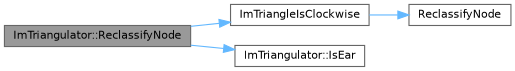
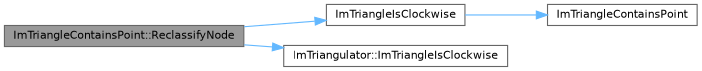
node "ReclassifyNode": label "ReclassifyNode" -> "ImTriangleContainsPoint"
node "ImTriangulator::ReclassifyNode": label "ImTriangulator::ReclassifyNode" -> "ImTriangleContainsPoint::ReclassifyNode"
node "ImTriangulator::IsEar": label "ImTriangulator::IsEar" -> "ImTriangulator::ImTriangleIsClockwise"
